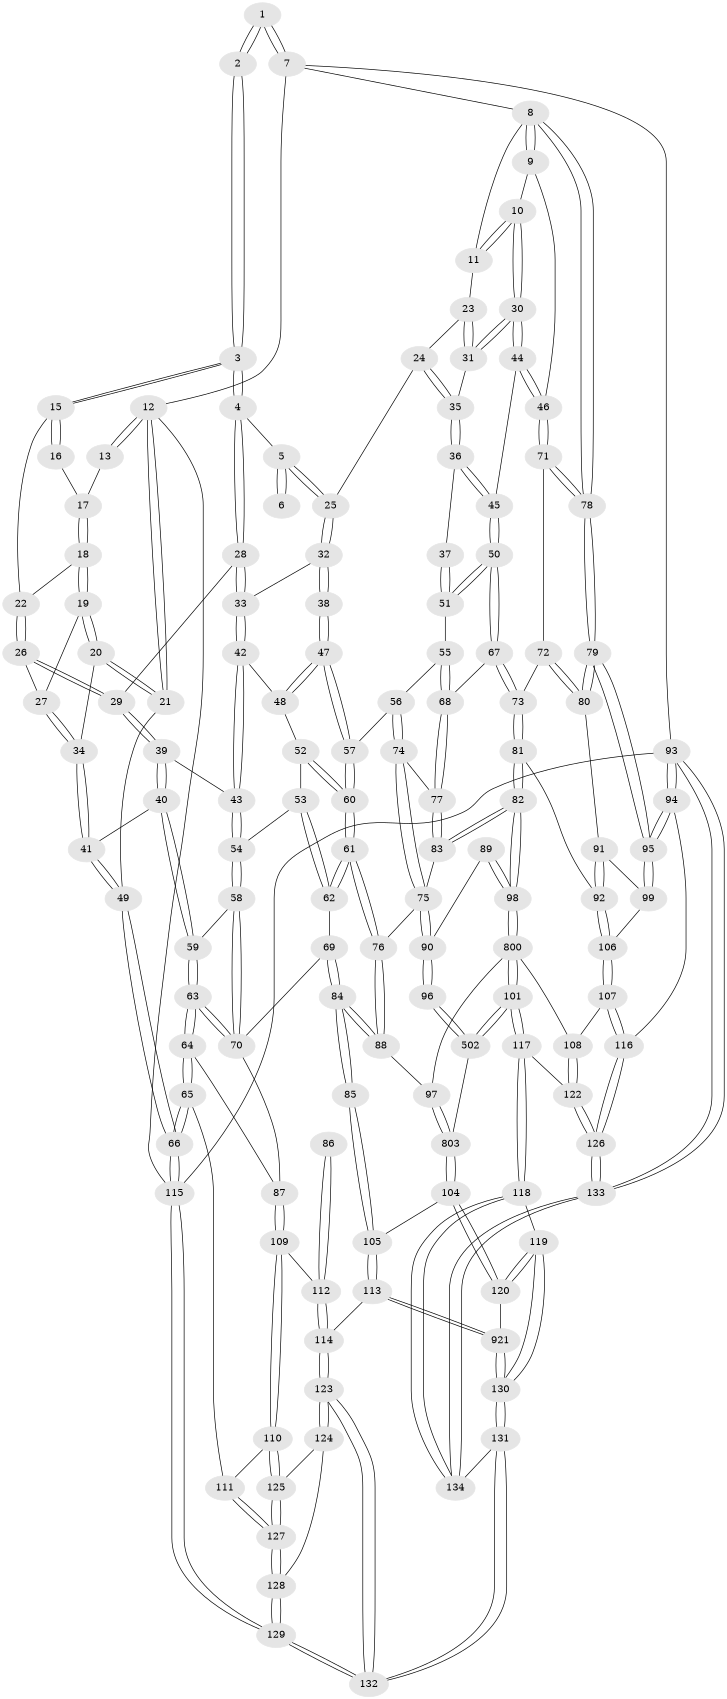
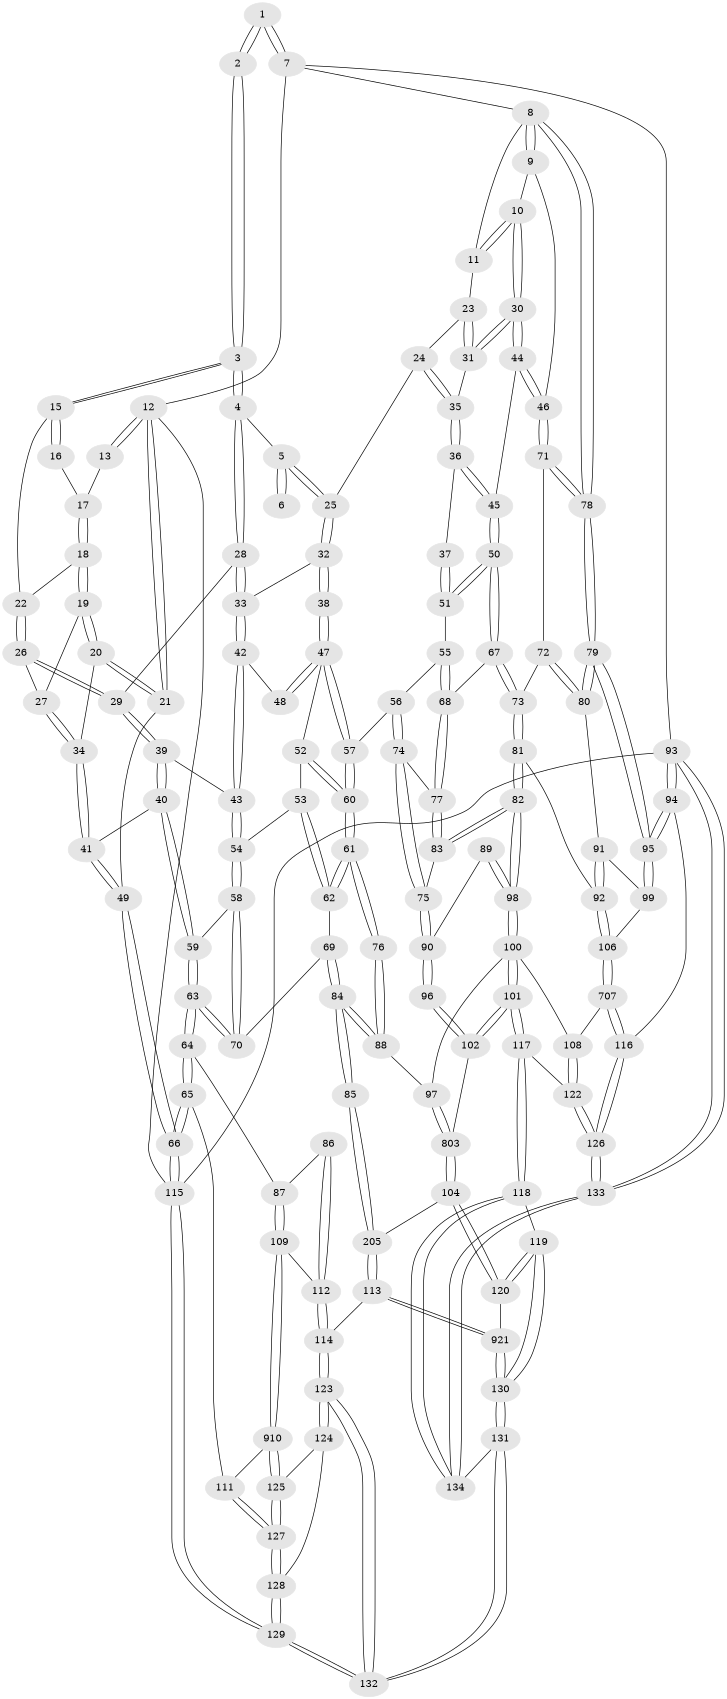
edge "48" -- "52": now "47" -- "52"
edge "75" -- "76": removed
node "800": label "800" -> "100"
node "107": label "107" -> "707"
node "502": label "502" -> "102"
edge "70" -- "87": now "86" -- "87"
node "105": label "105" -> "205"
node "110": label "110" -> "910"
